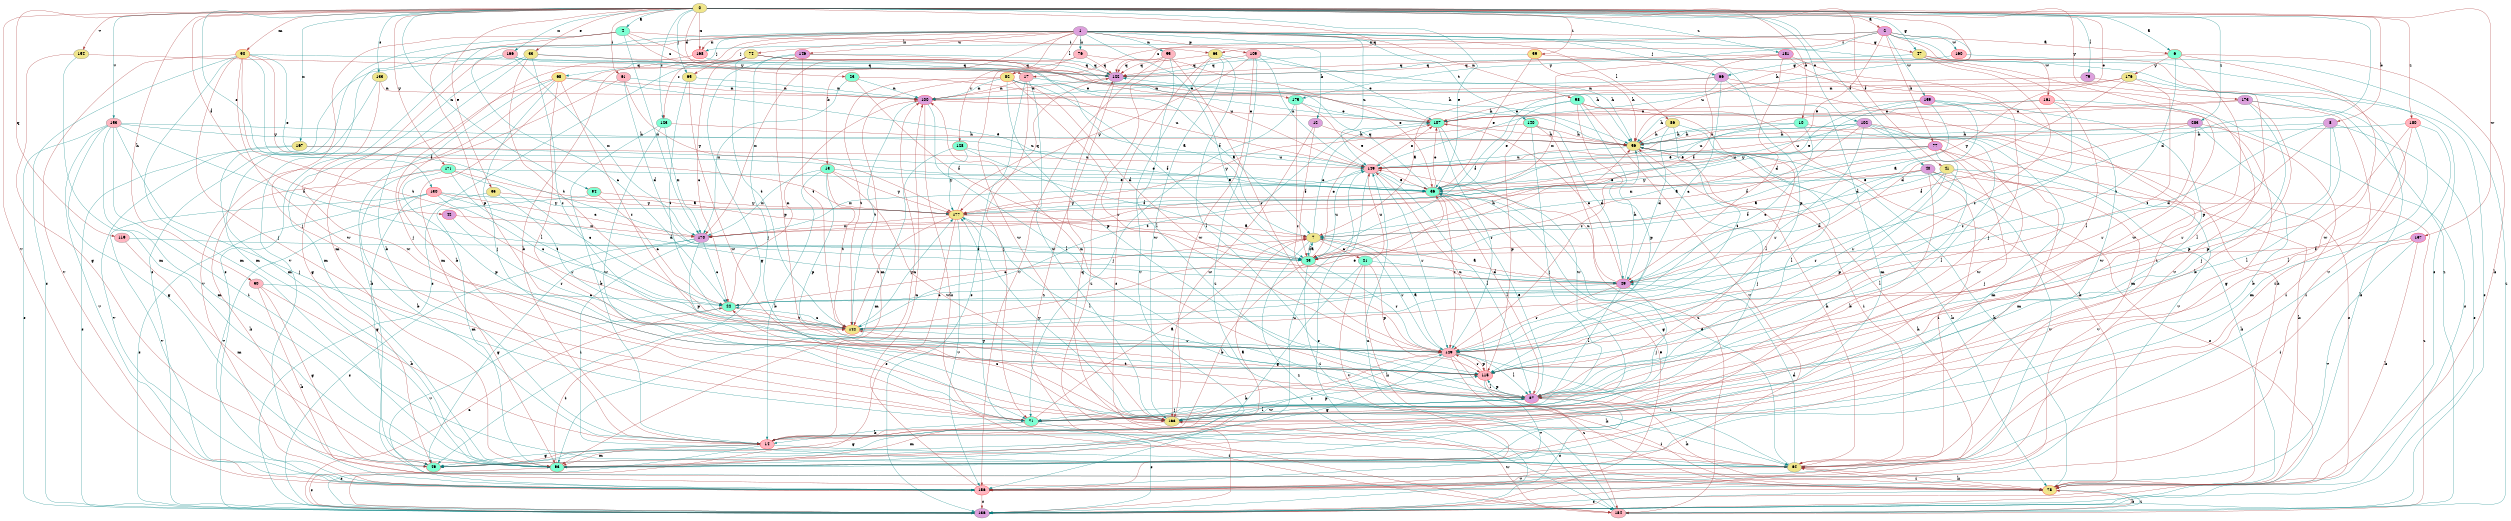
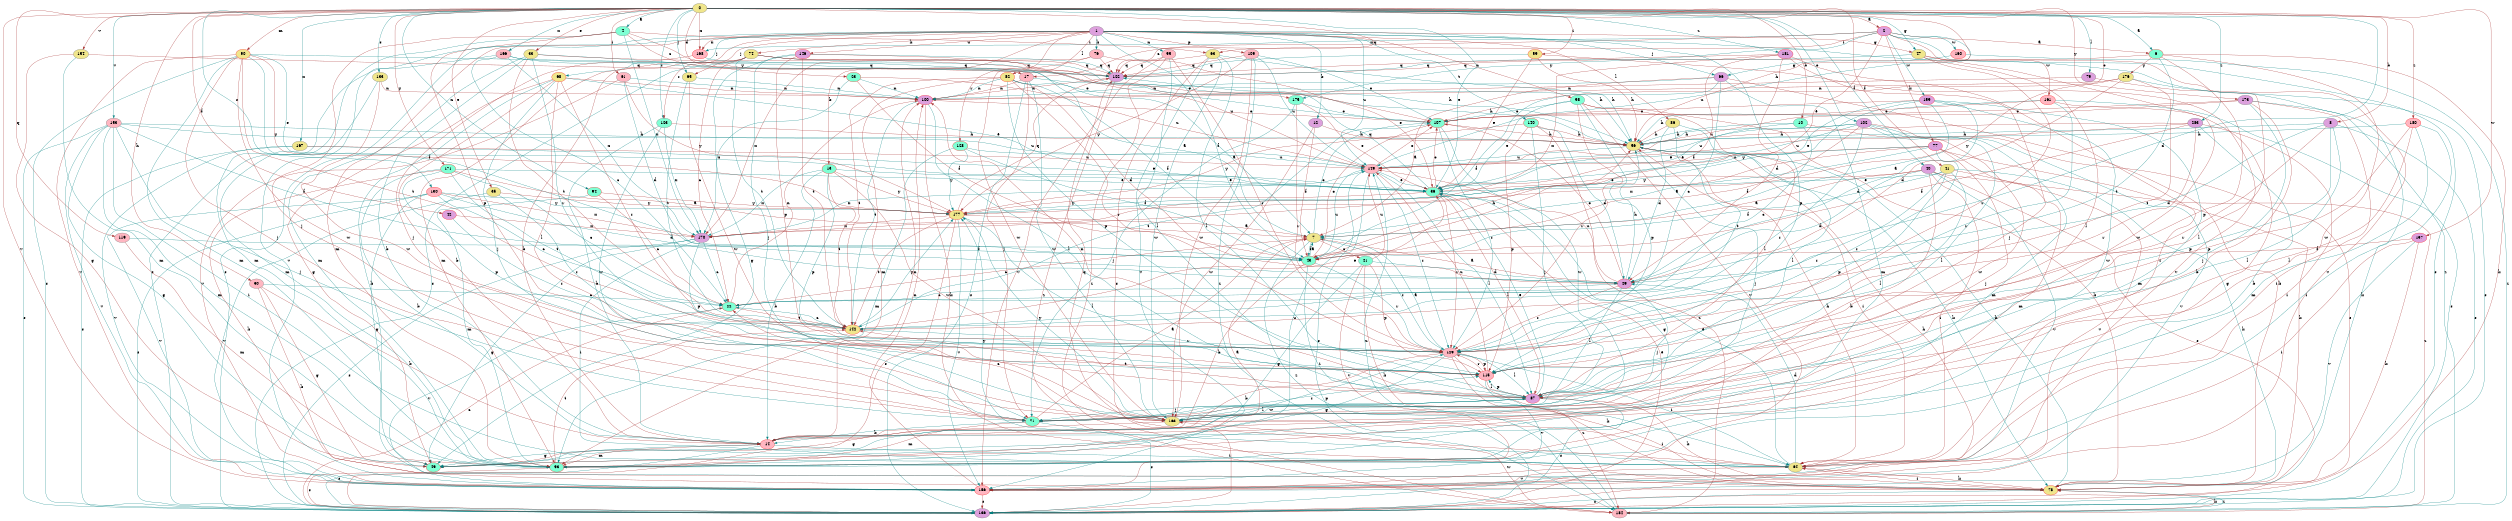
edge "130" -> "170": label "c" -> "x"
